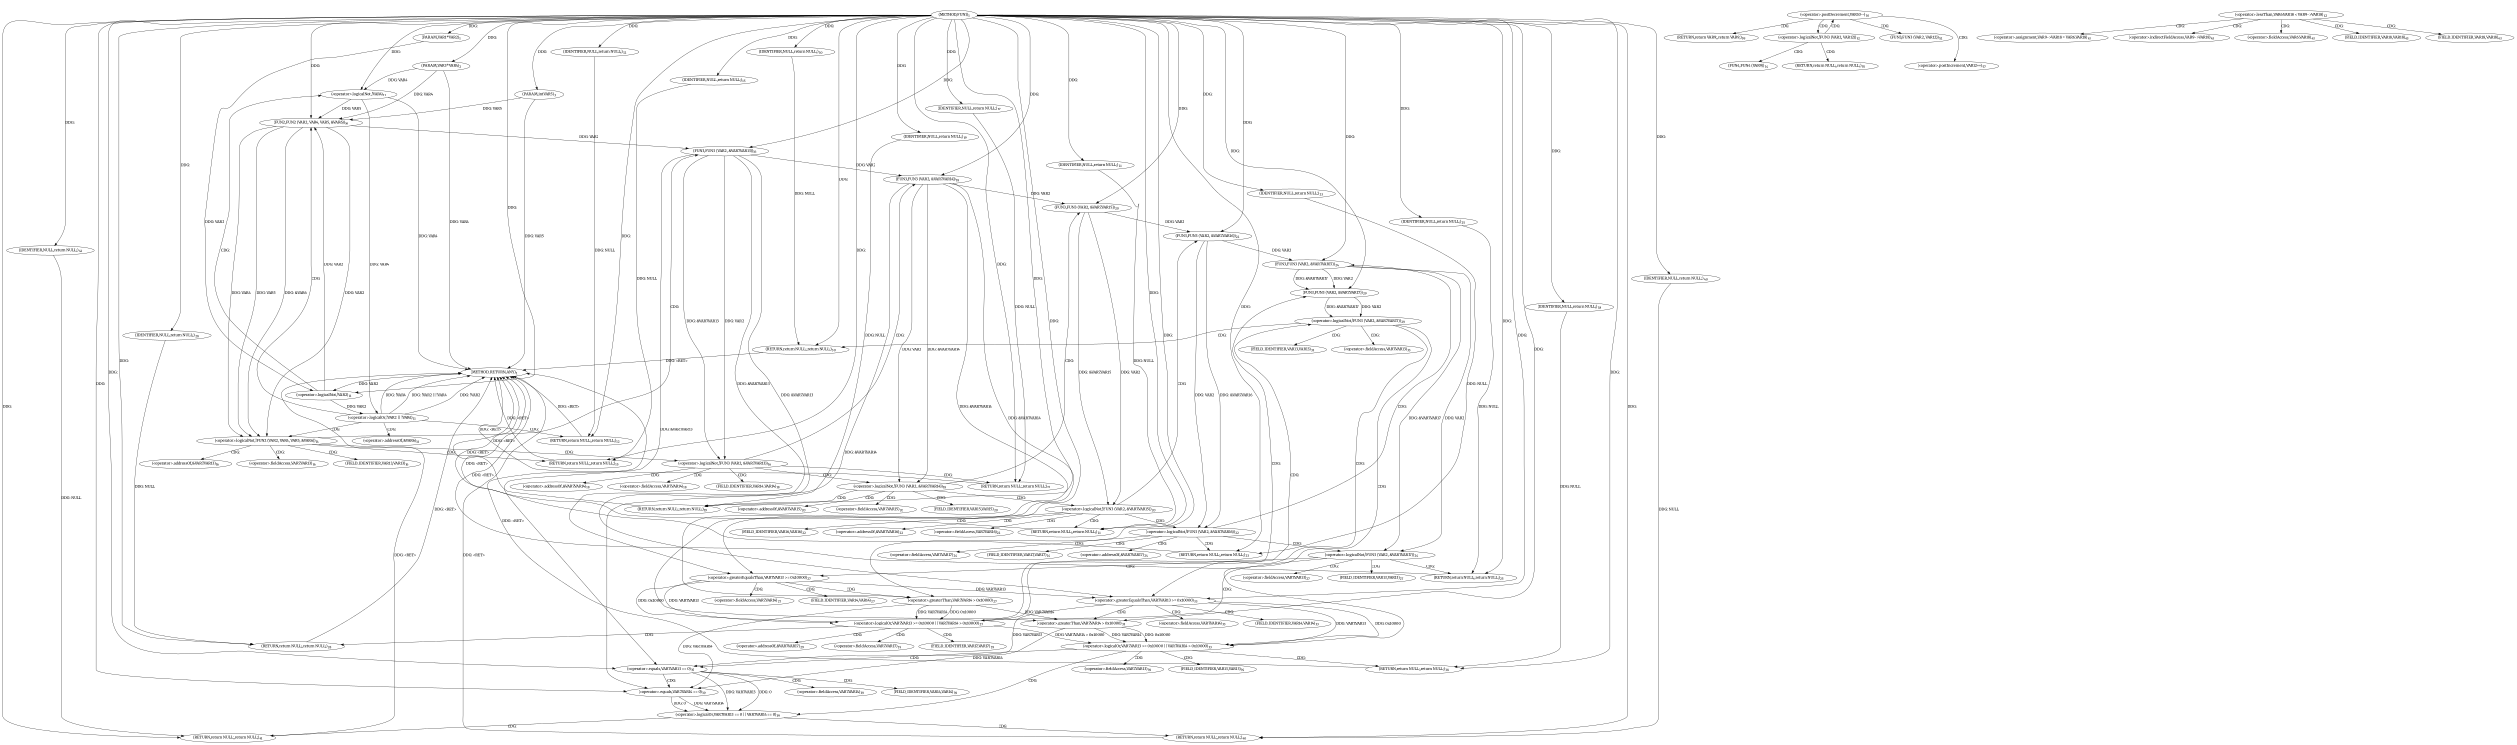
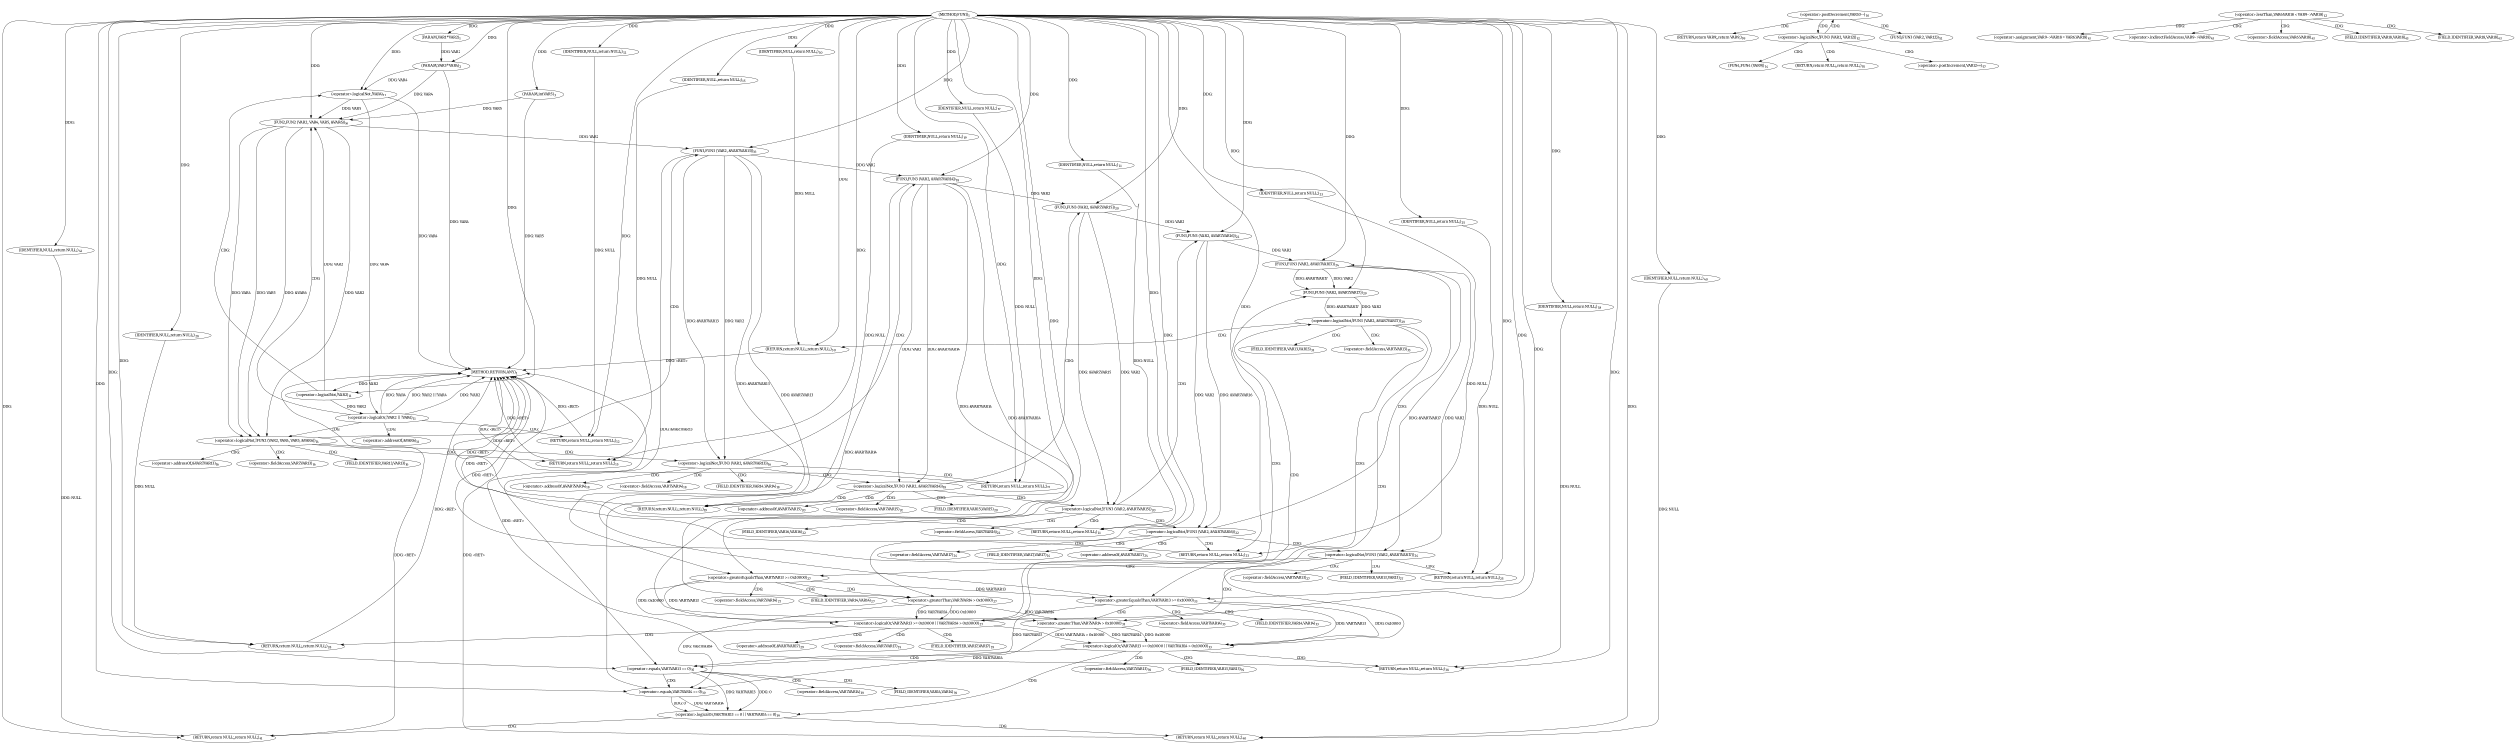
edge "(<operator>.postDecrement,VAR10--)" -> "(<operator>.postIncrement,VAR12++)": now "(<operator>.logicalNot,!FUN3 (VAR2, VAR12))" -> "(<operator>.postIncrement,VAR12++)"
edge "(<operator>.lessThan,VAR6.VAR18 < VAR9->VAR18)" -> "(<operator>.assignment,VAR9->VAR18 = VAR6.VAR18)": label "CDG: " -> "DDG: "
edge "(PARAM,VAR1*VAR2)" -> "(<operator>.logicalNot,!VAR2)": now "(PARAM,VAR1*VAR2)" -> "(PARAM,VAR3*VAR4)"
node "(<operator>.addressOf,&VAR7.VAR16)": removed
